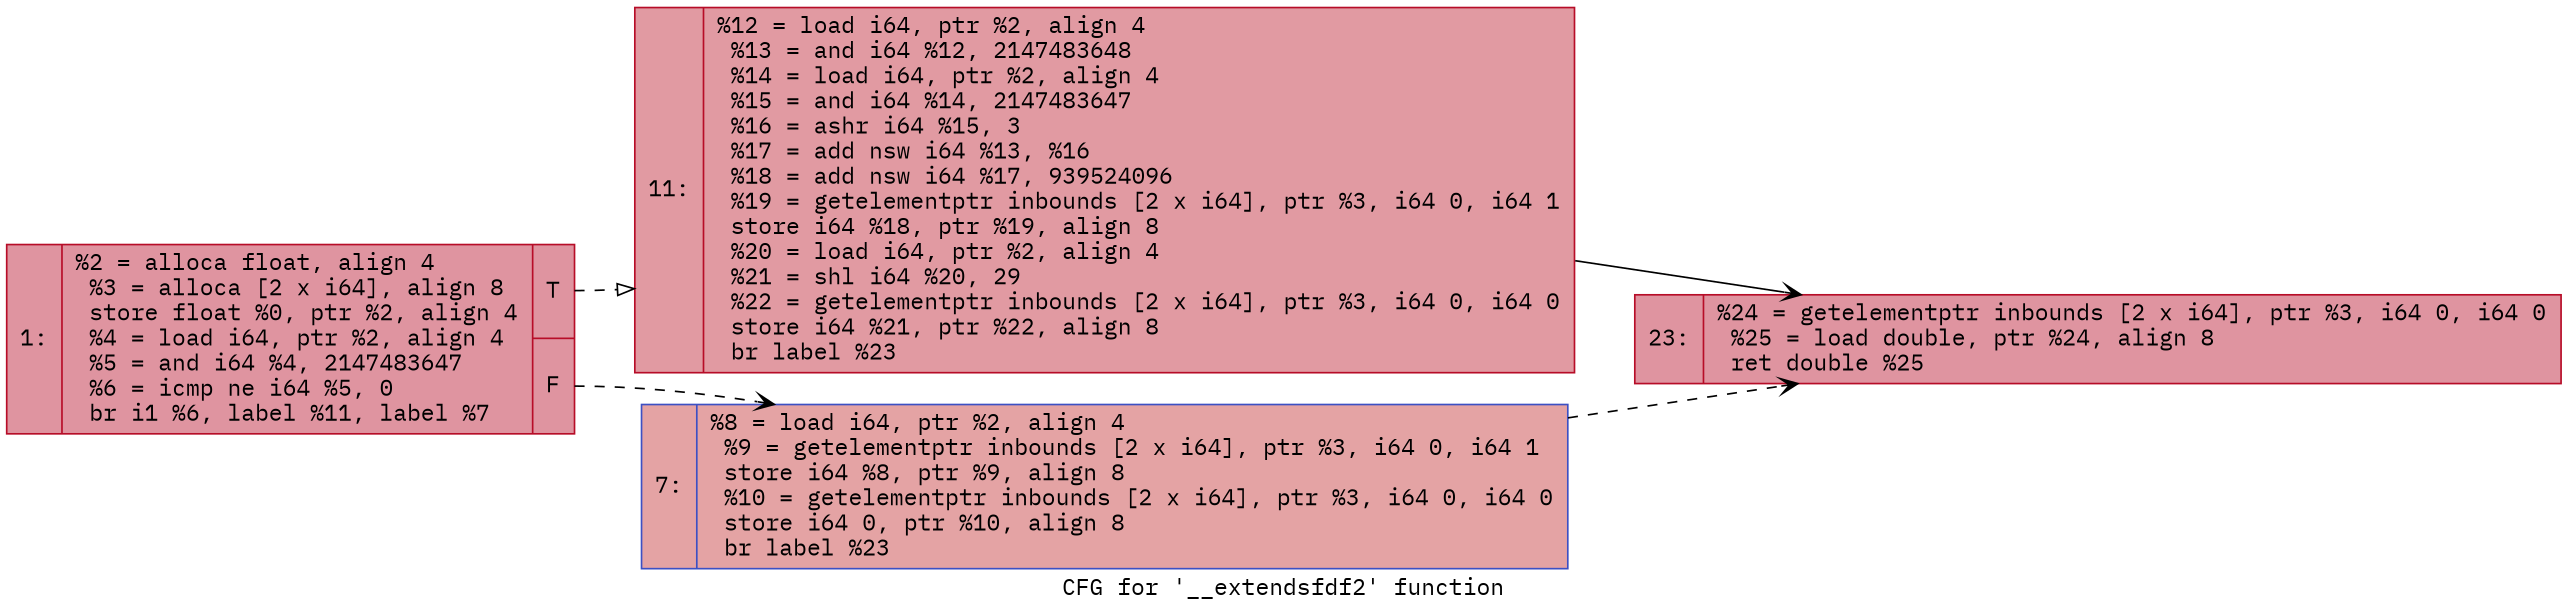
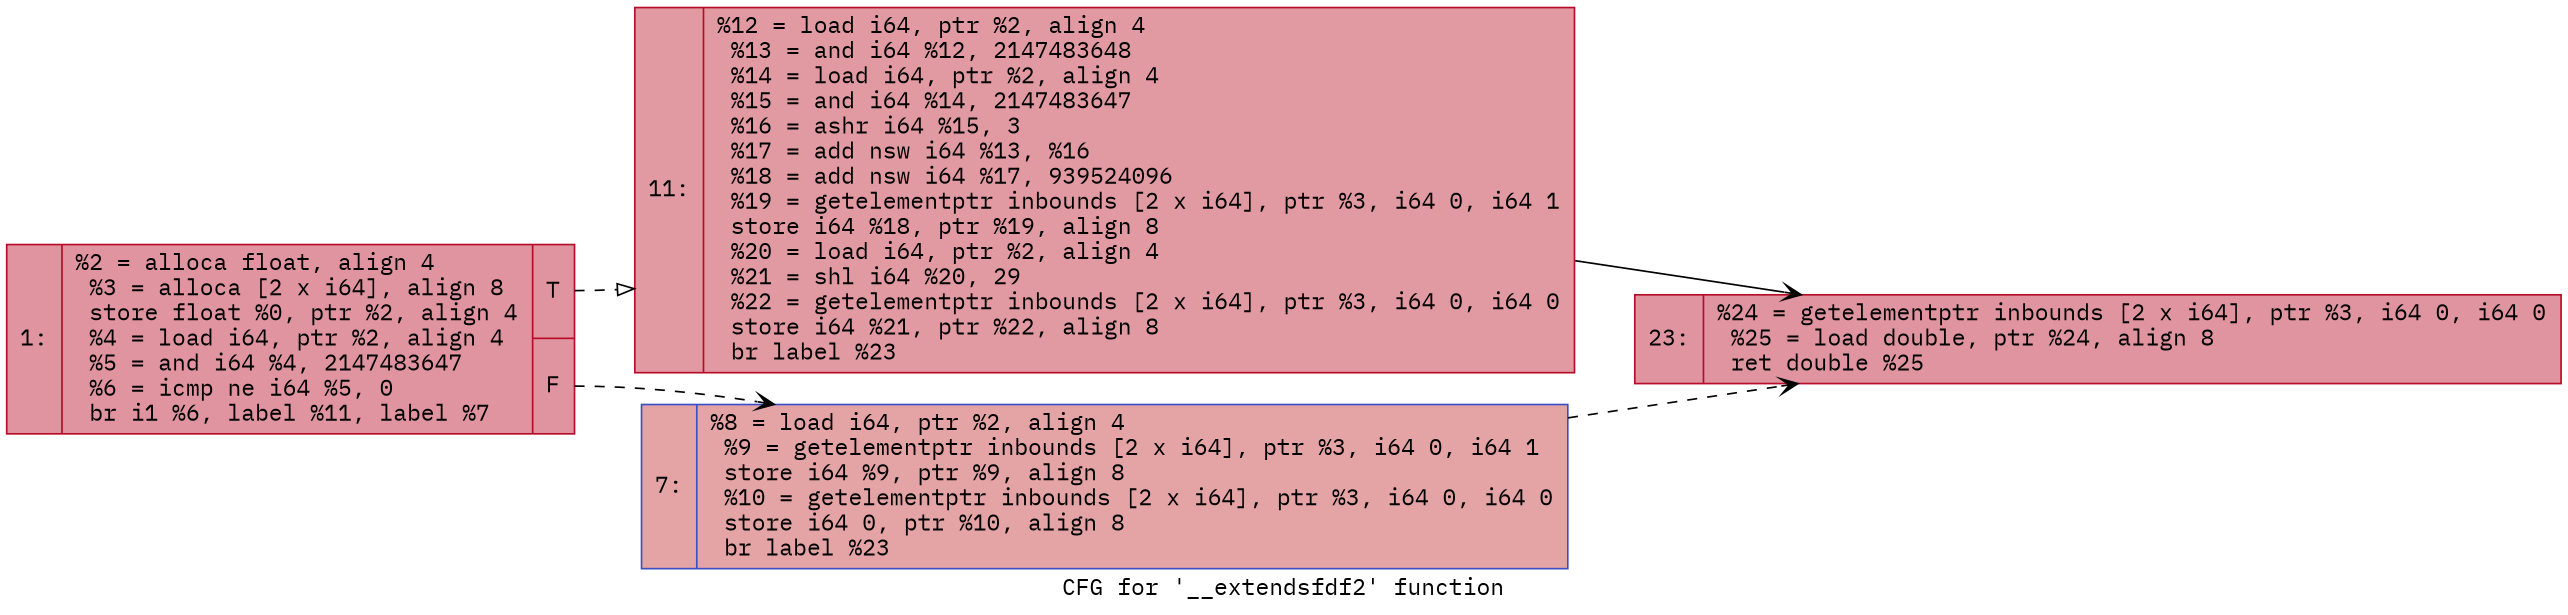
node "7:": text "store i64 %8, ptr %9, align 8" -> "store i64 %9, ptr %9, align 8"
